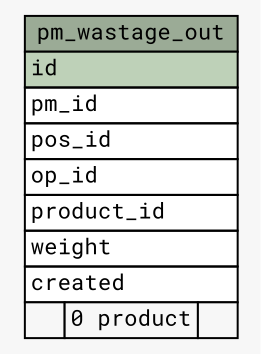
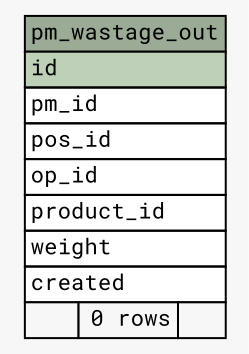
node "pm_wastage_out": text "0 product" -> "0 rows"
